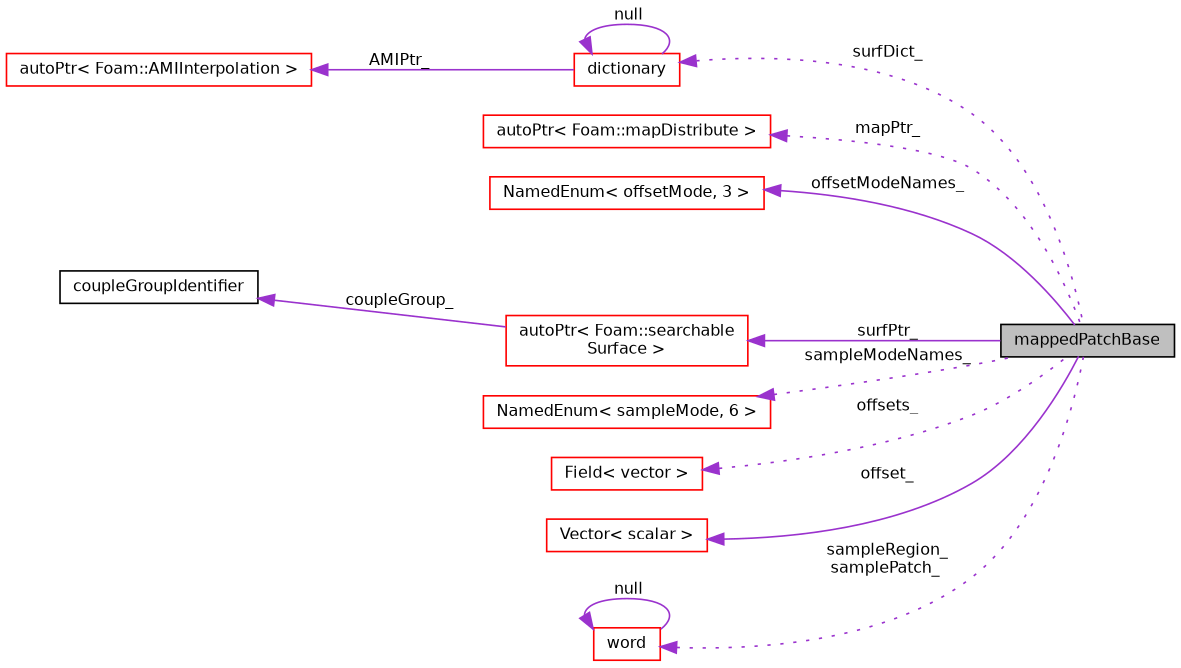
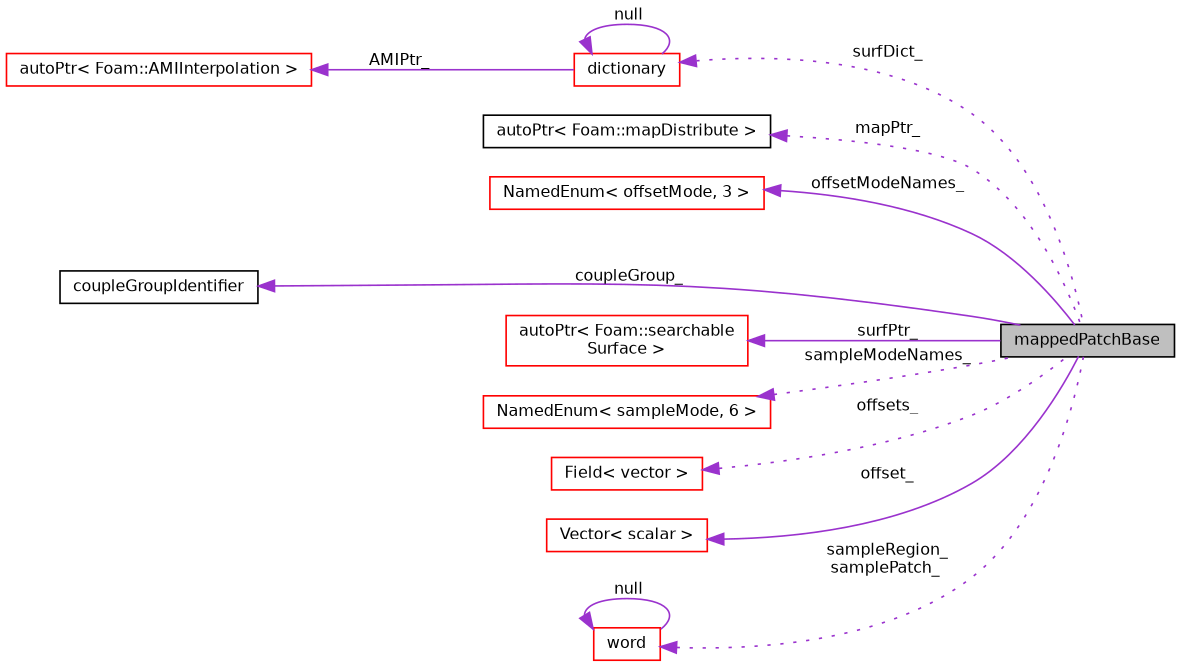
node "autoPtr< Foam::mapDistribute >": color red -> black
edge "autoPtr< Foam::searchable Surface >" -> "coupleGroupIdentifier": now "mappedPatchBase" -> "coupleGroupIdentifier"
